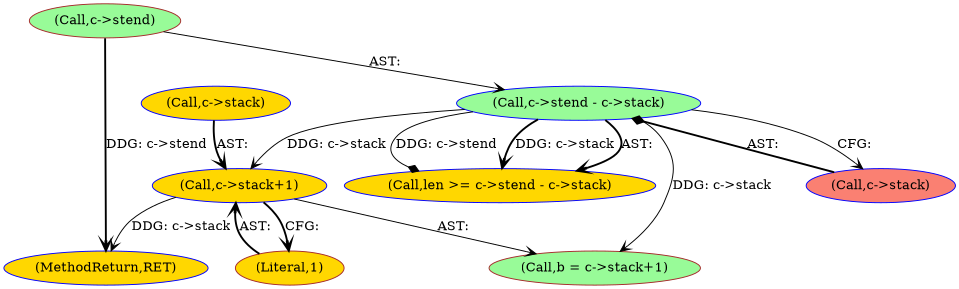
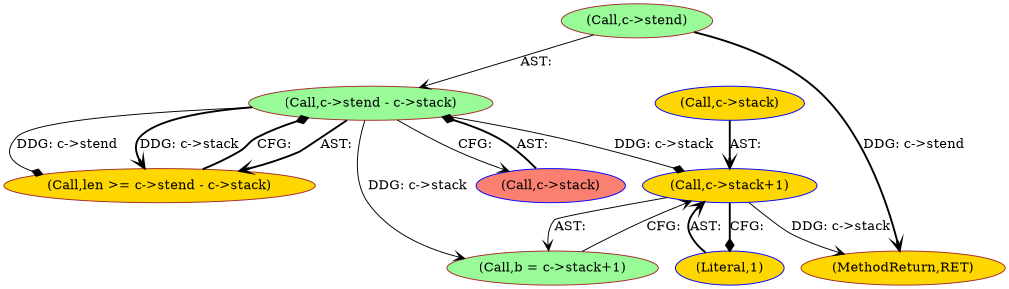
node "(Call,c->stend - c->stack)": color blue -> brown
edge "(Call,c->stend - c->stack)" -> "(Call,c->stack+1)": arrowhead vee -> diamond
edge "(Call,len >= c->stend - c->stack)" -> "(Call,c->stend - c->stack)": added, label "CFG:"
node "(Call,len >= c->stend - c->stack)": color blue -> brown
edge "(Call,c->stack+1)" -> "(Literal,1)": arrowhead vee -> diamond
edge "(Call,b = c->stack+1)" -> "(Call,c->stack+1)": added, label "CFG:"
node "(MethodReturn,RET)": color blue -> brown
node "(Literal,1)": color brown -> blue
